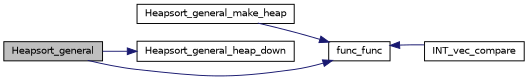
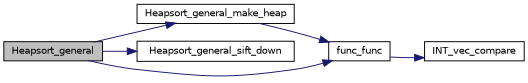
edge "Heapsort_general" -> "Heapsort_general_make_heap": added
edge "INT_vec_compare" -> "func_func": reversed
node "Heapsort_general_heap_down": label "Heapsort_general_heap_down" -> "Heapsort_general_sift_down"
